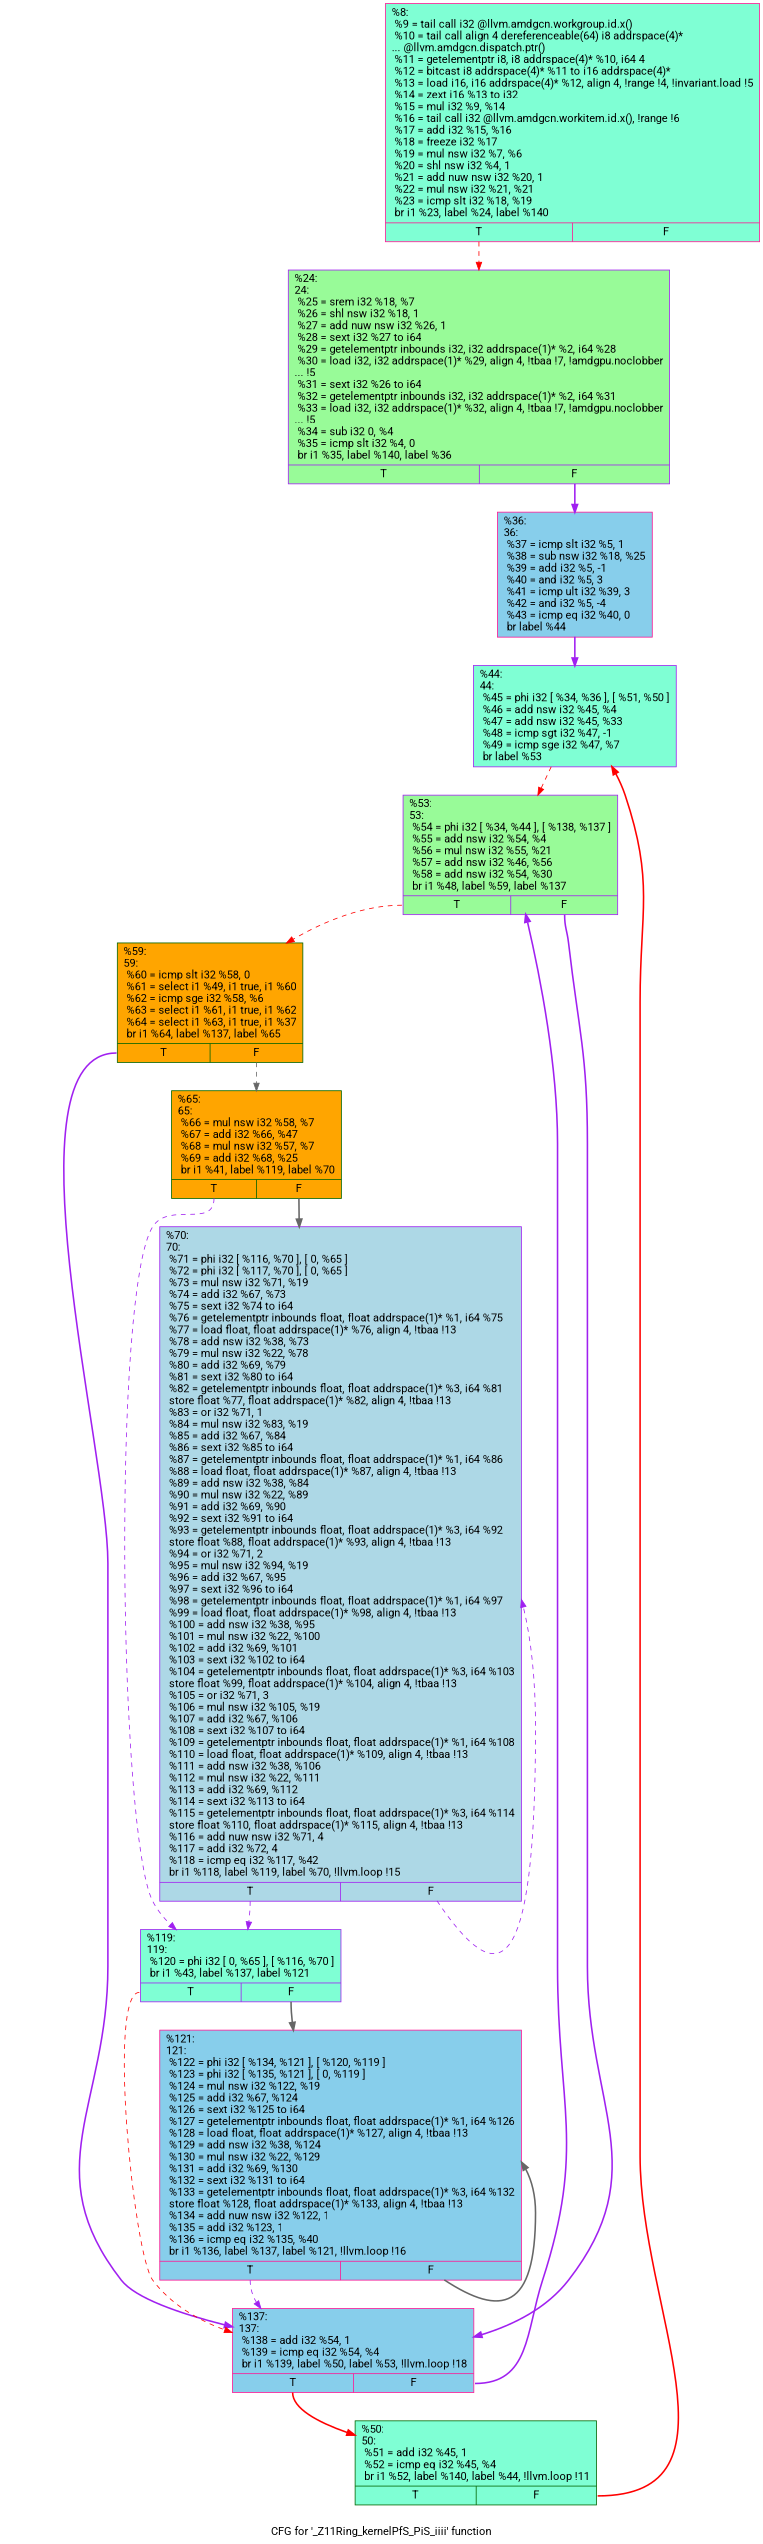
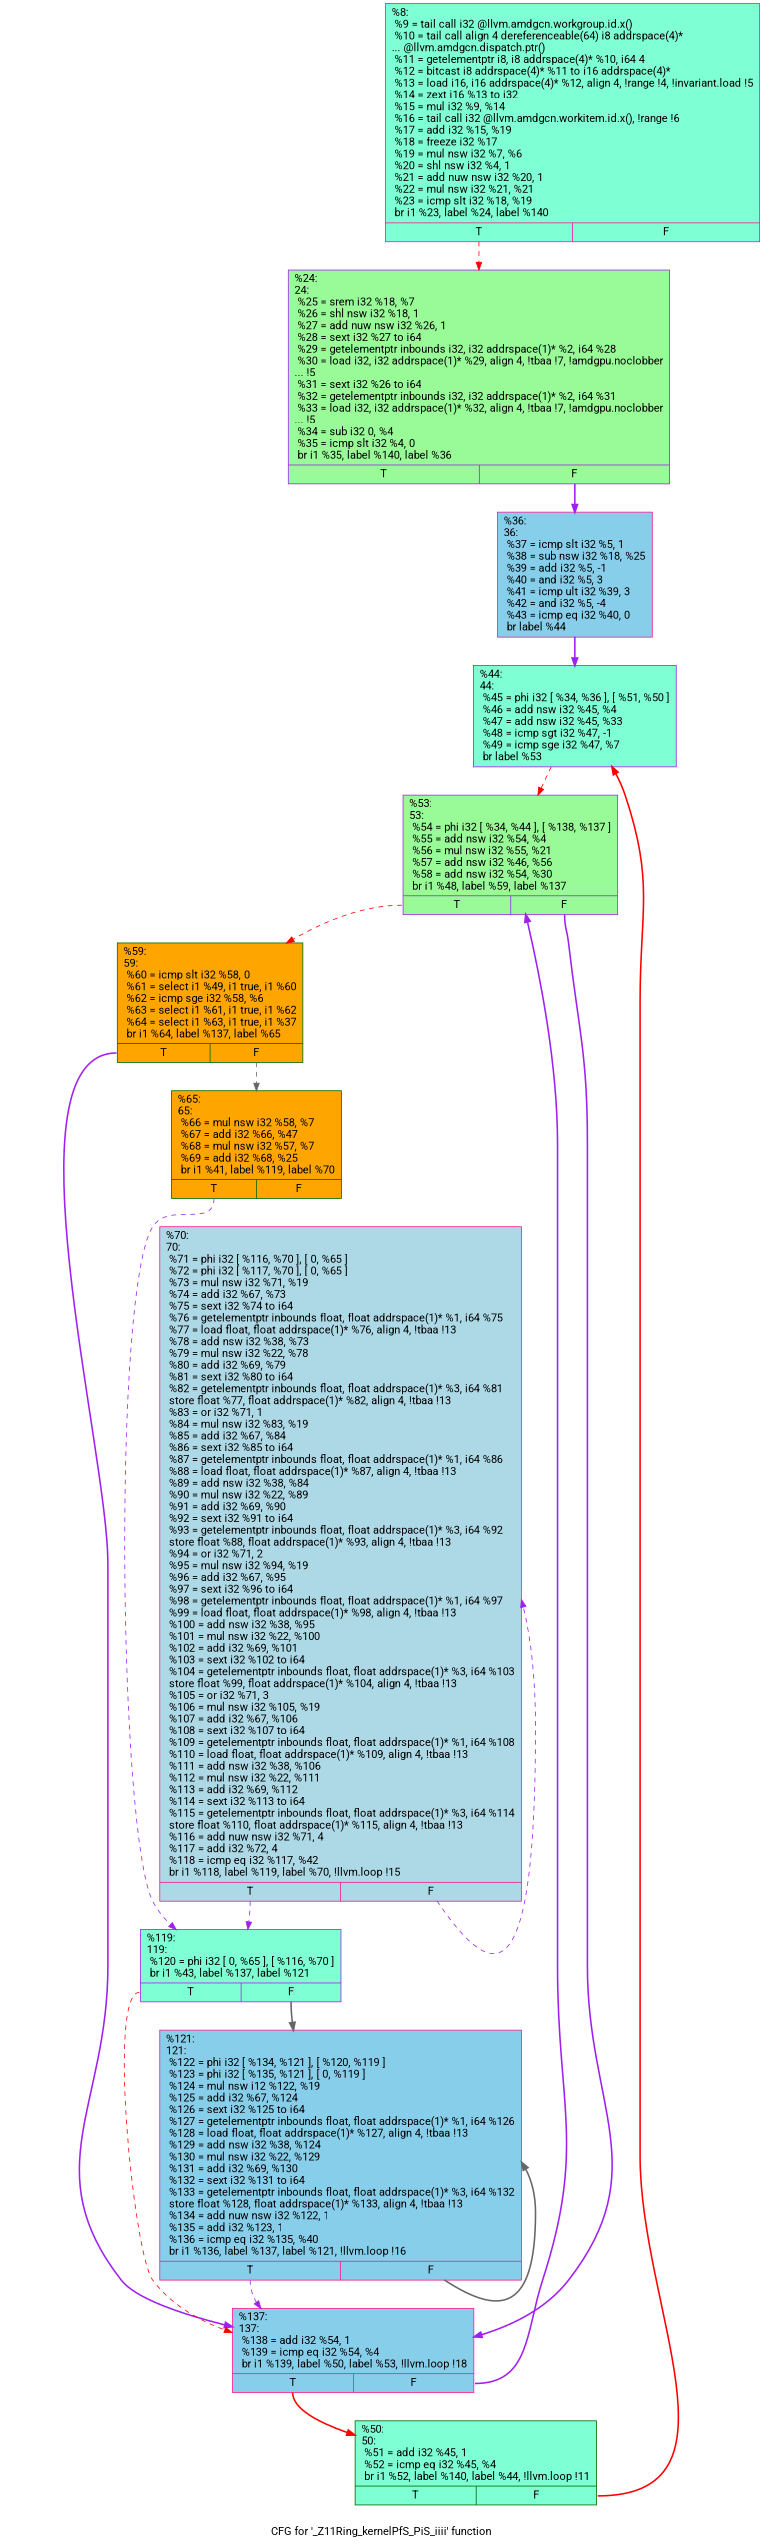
node "%8:": text "%17 = add i32 %15, %16" -> "%17 = add i32 %15, %19"
edge "%65:" -> "%70:": removed
node "%70:": color purple -> deeppink
node "%121:": text "%124 = mul nsw i32 %122, %19" -> "%124 = mul nsw i12 %122, %19"
